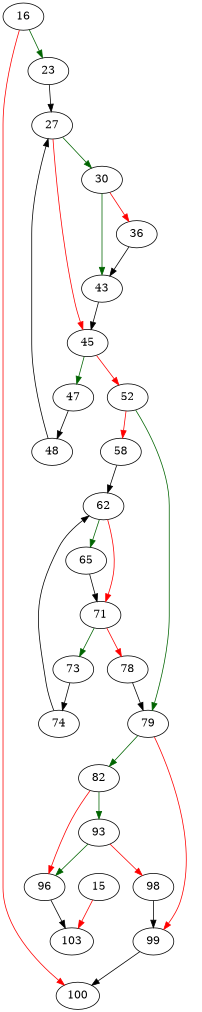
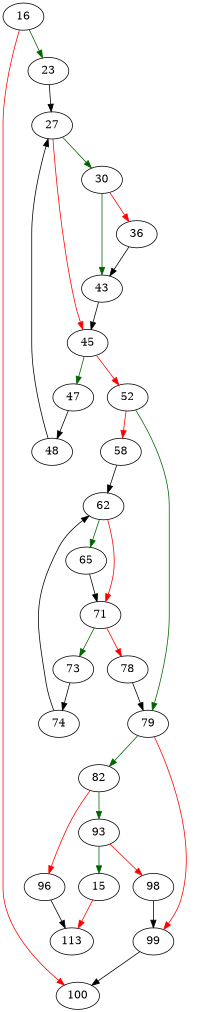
edge "93" -> "96": now "93" -> "15"
node "103": label "103" -> "113"
